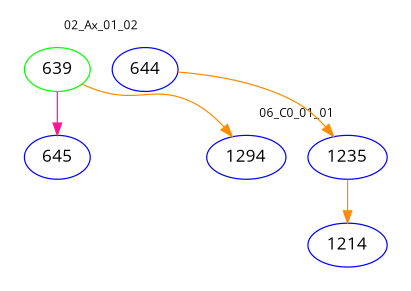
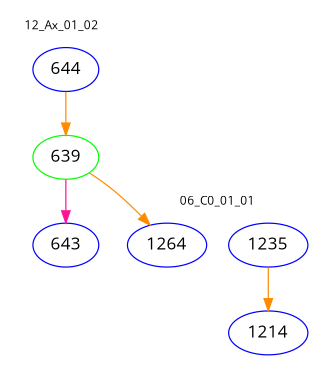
cluster "02_Ax_01_02": label "02_Ax_01_02" -> "12_Ax_01_02"
edge "644" -> "1235": now "644" -> "639"
node "645": label "645" -> "643"
node "1294": label "1294" -> "1264"
